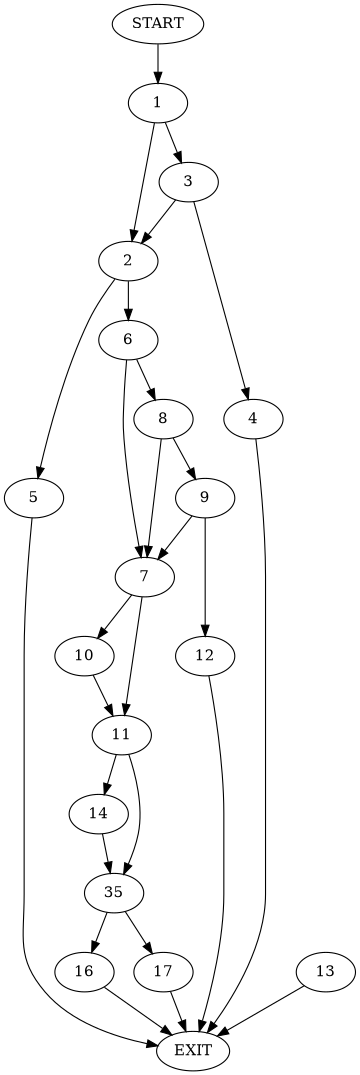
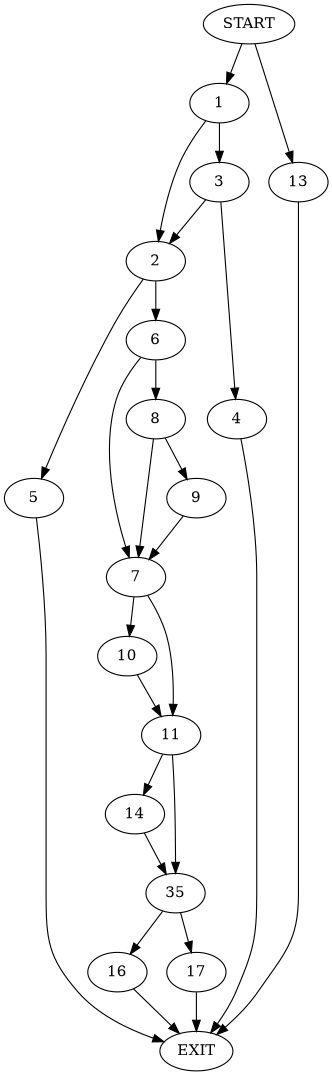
edge "START" -> "13": added
node "12": removed
